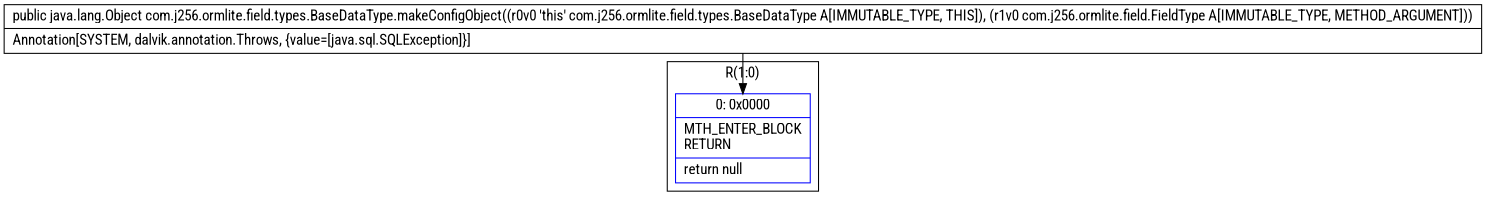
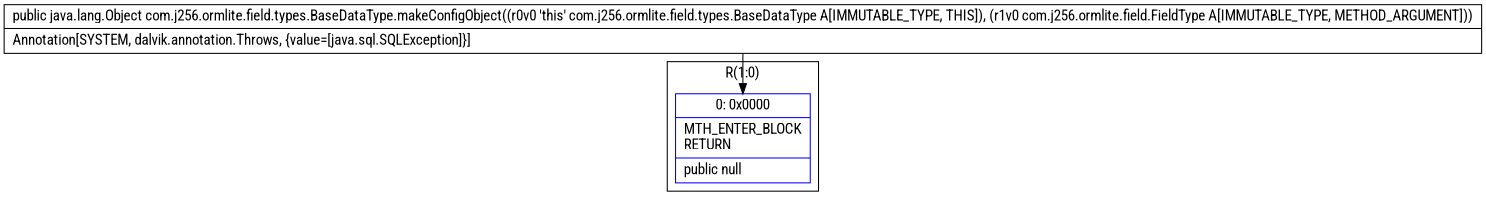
node "0: 0x0000": text "return null" -> "public null"
